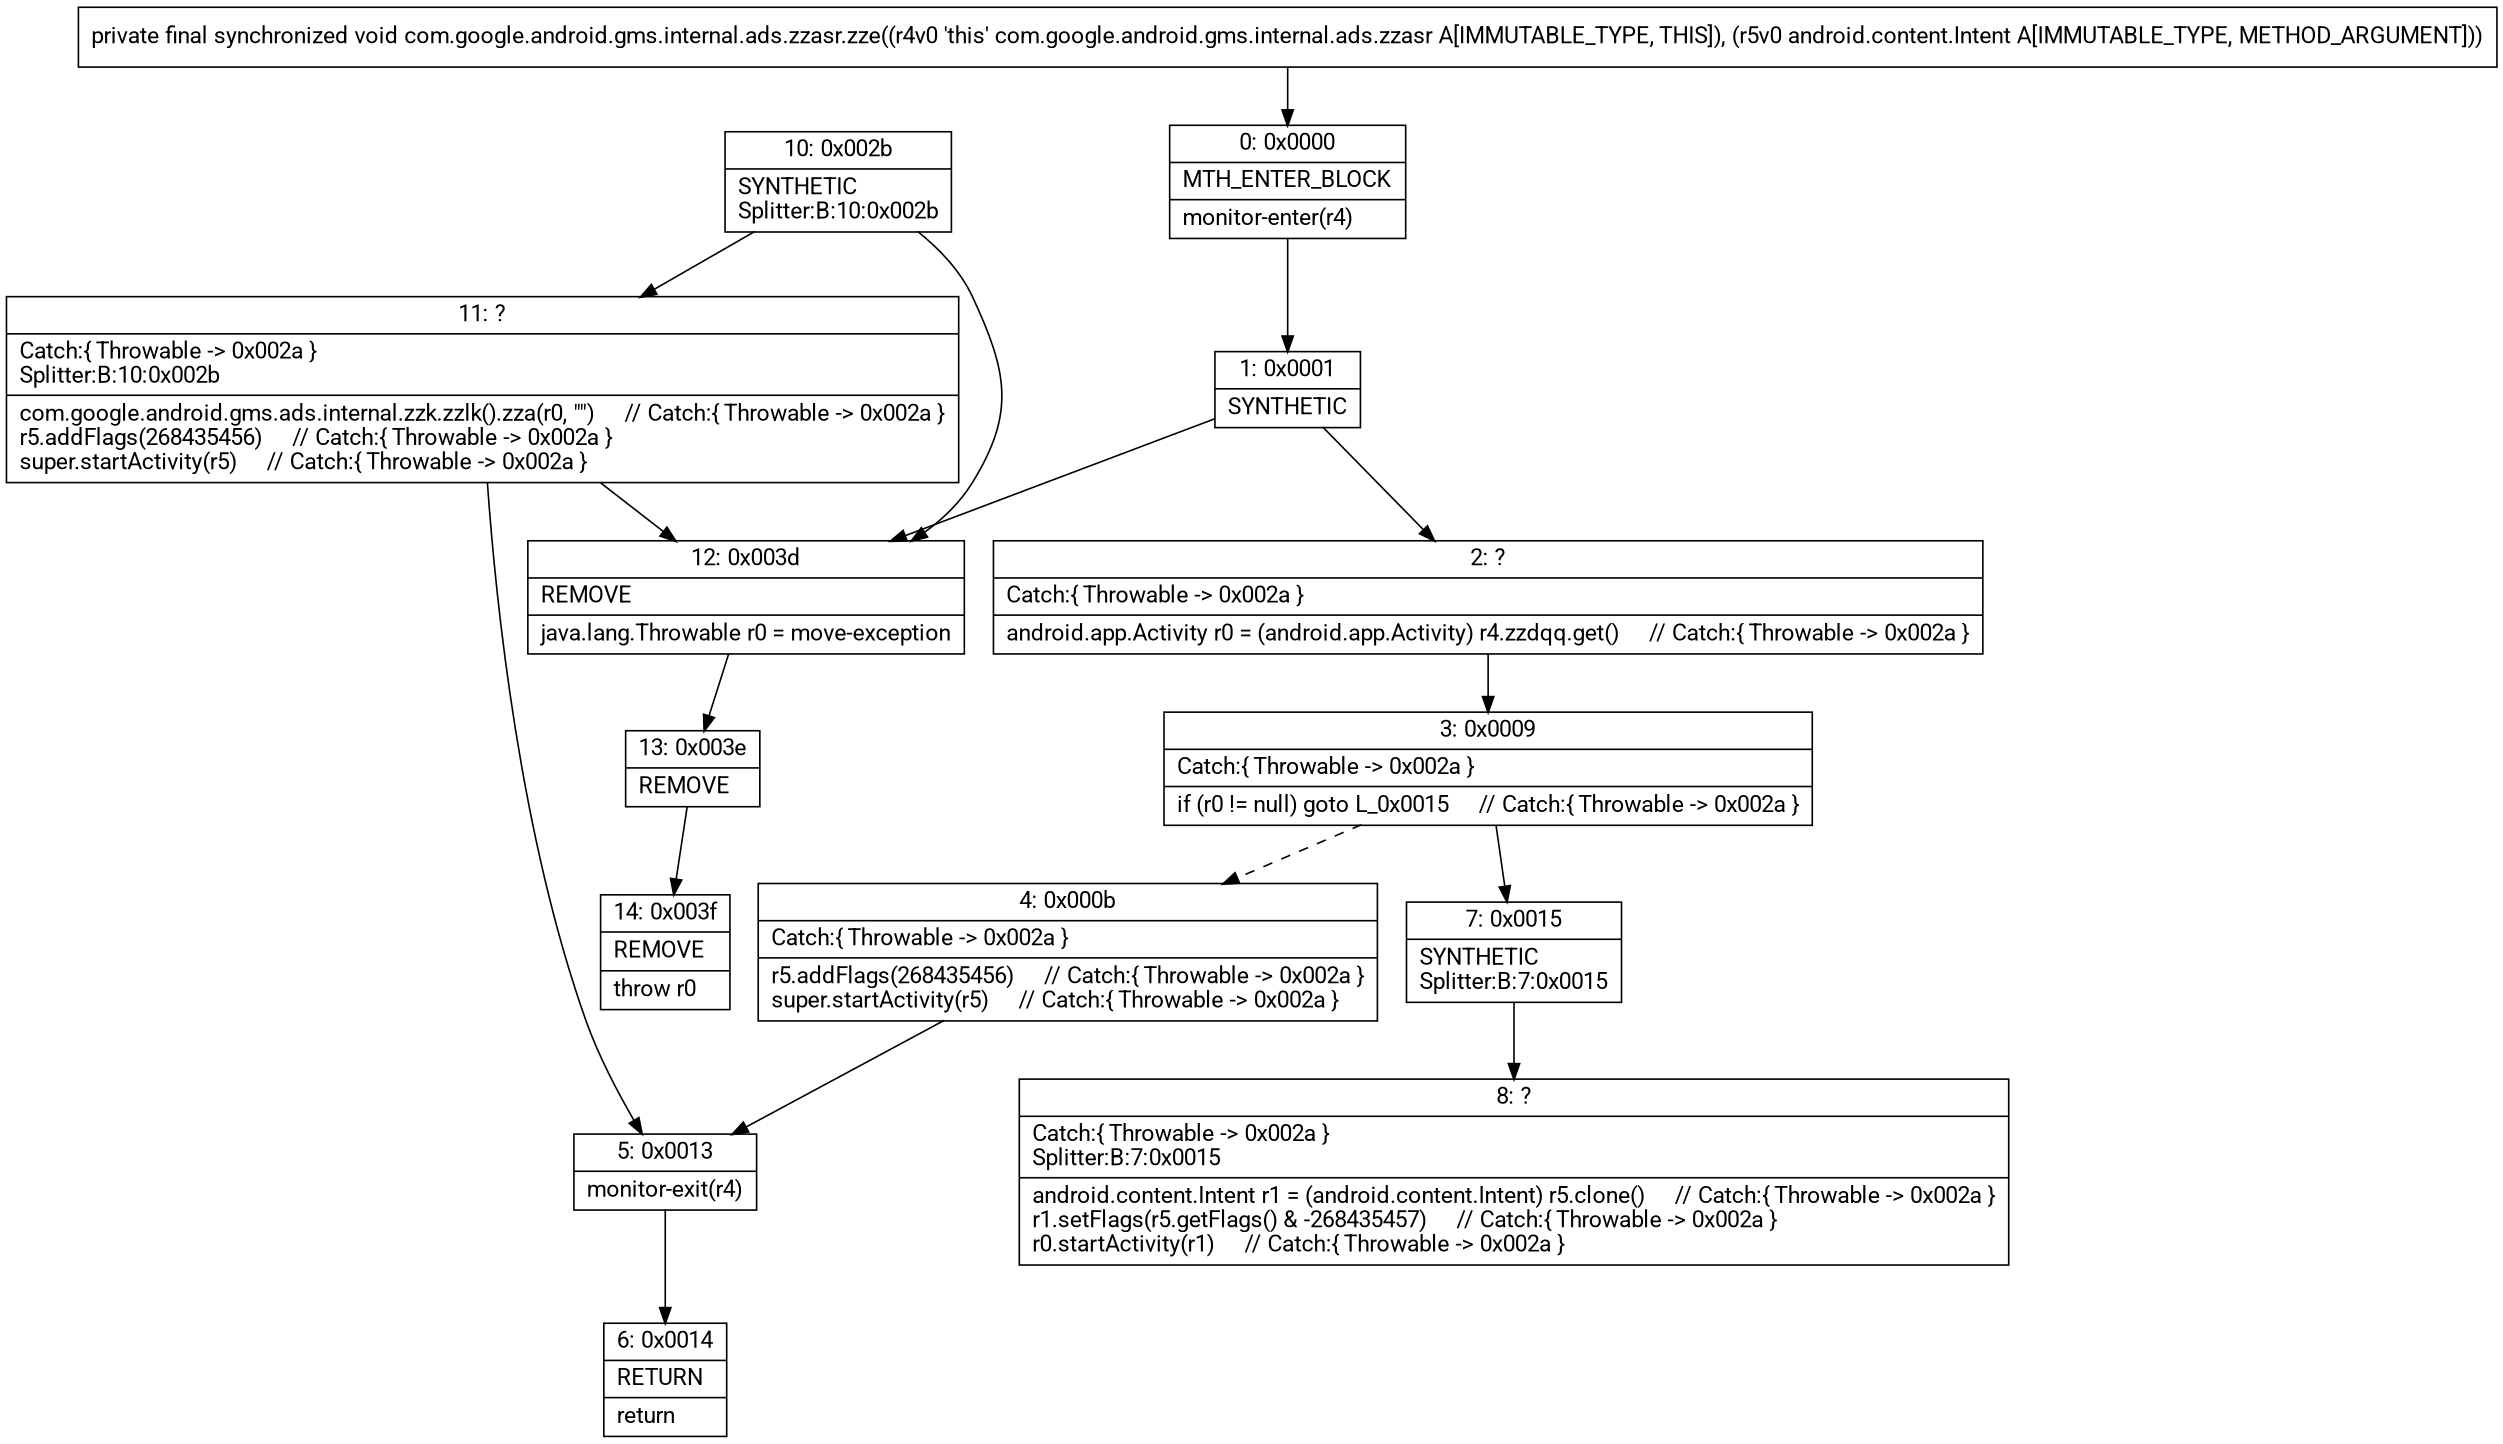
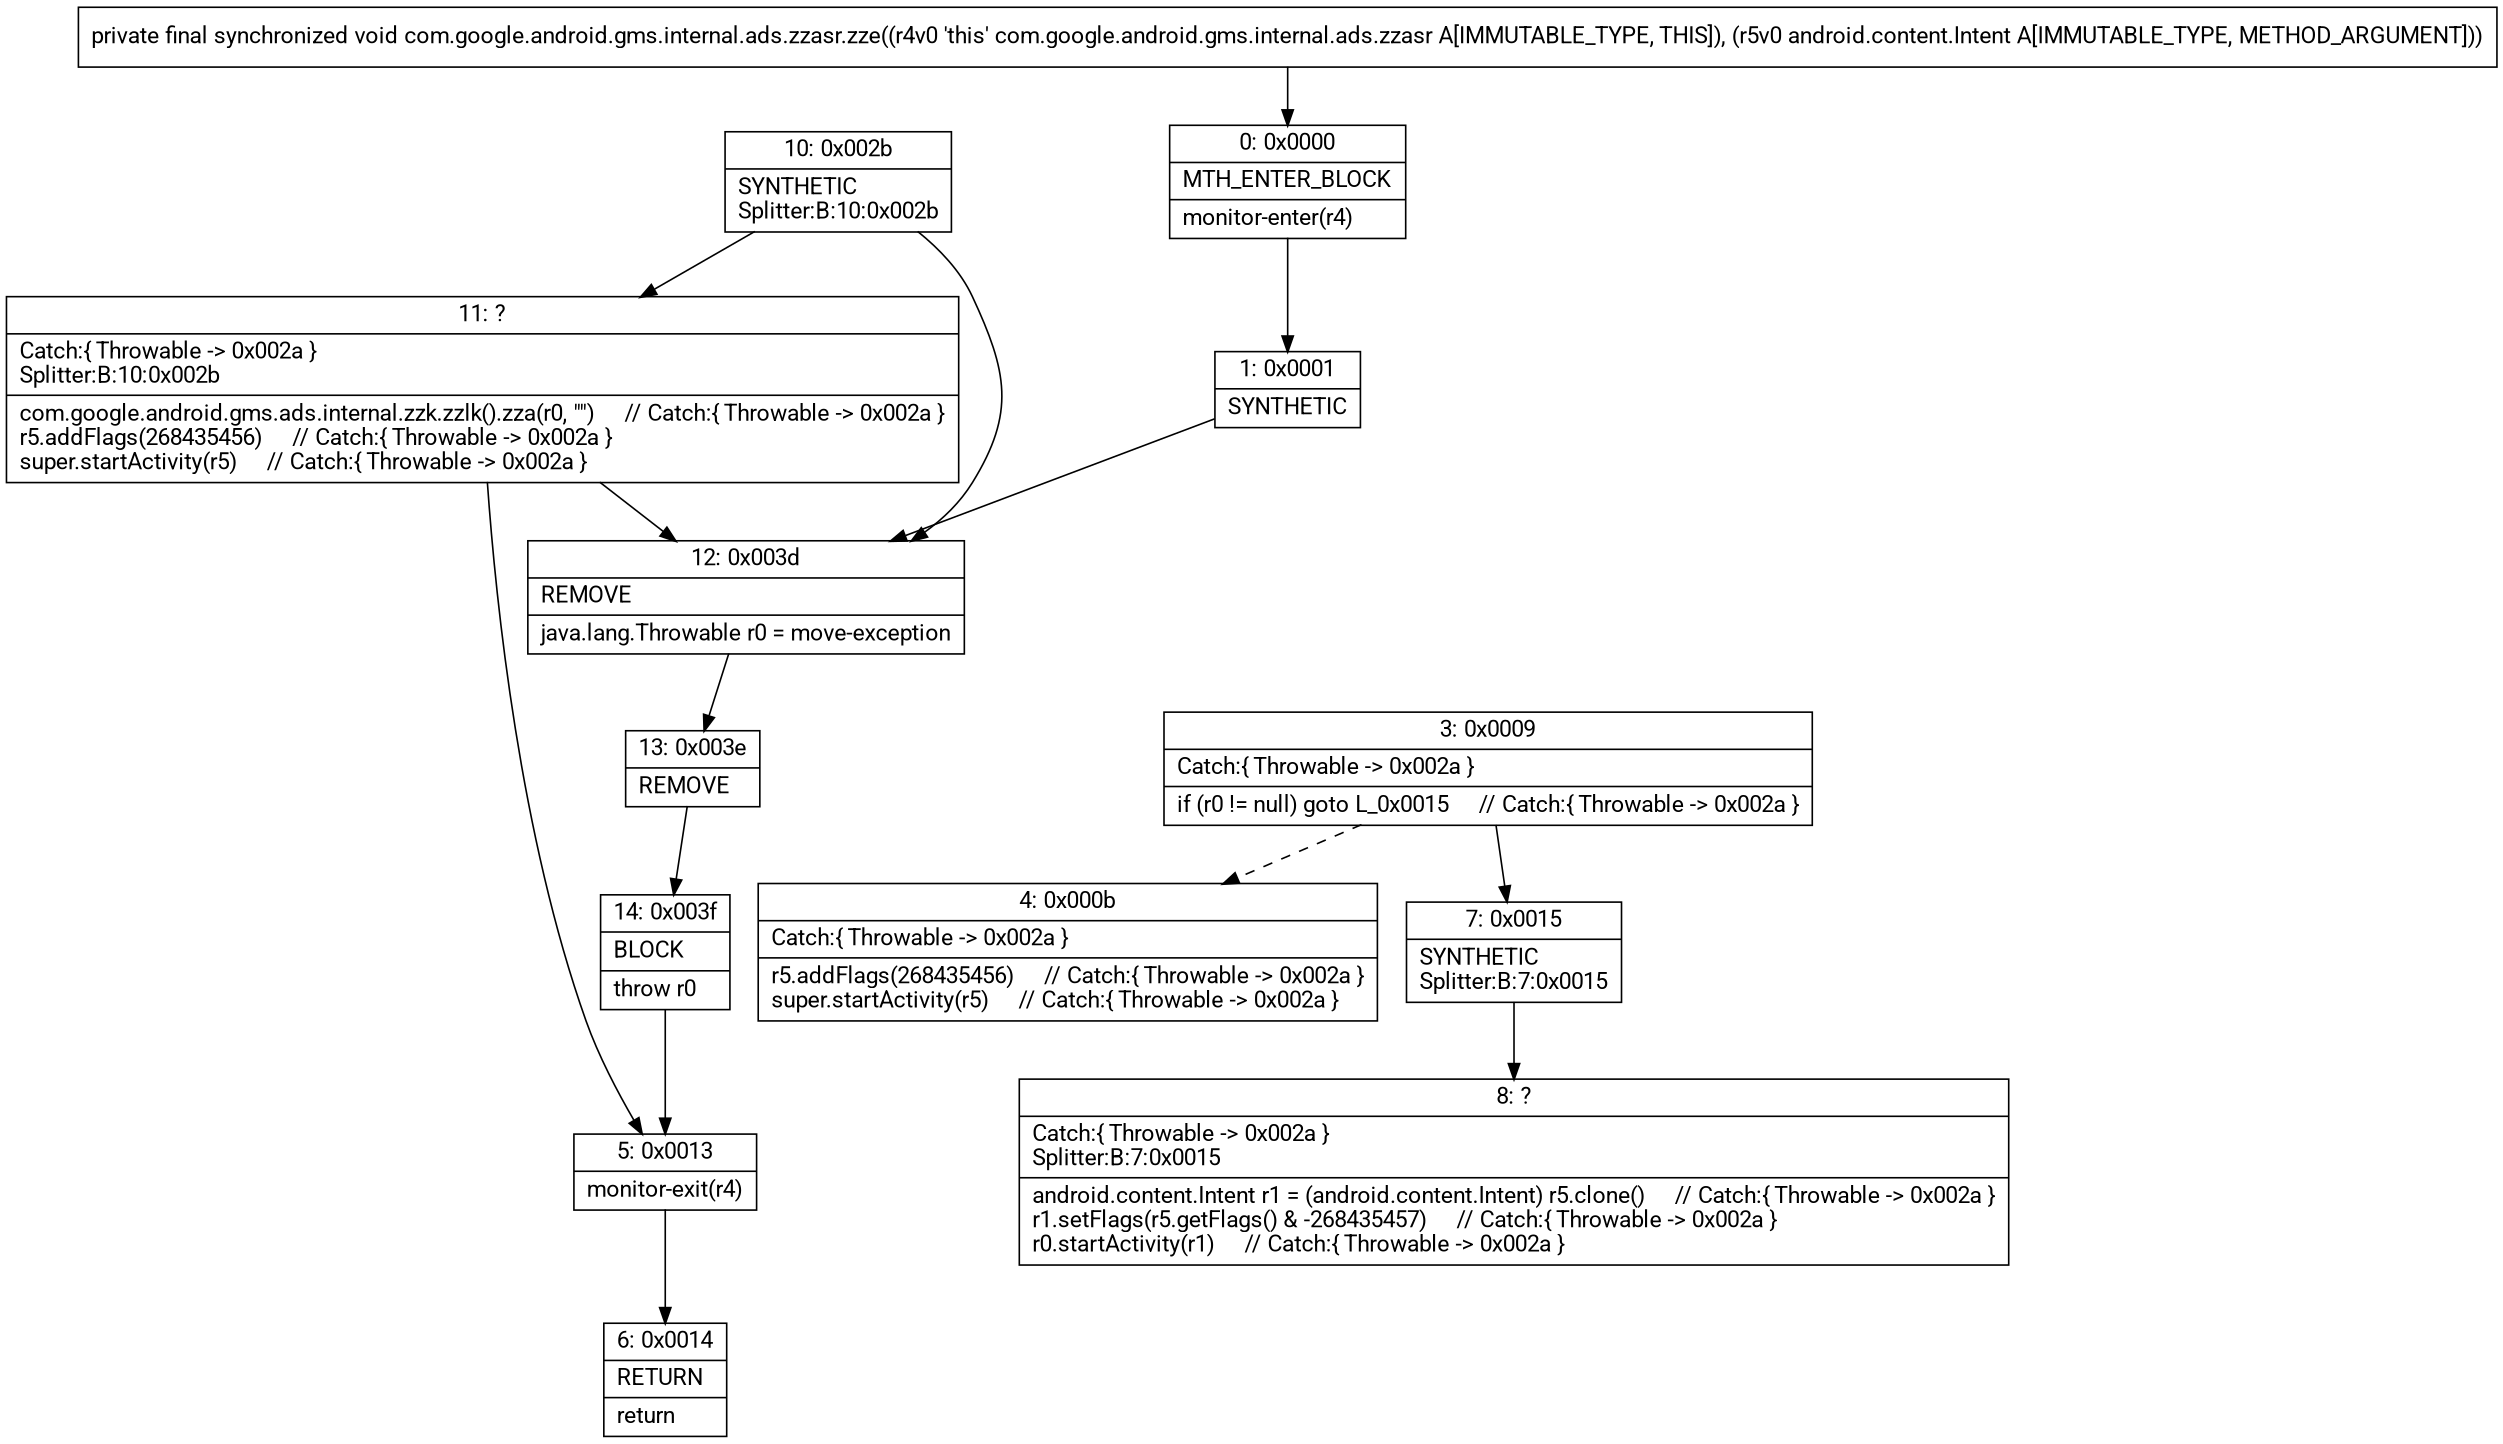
node "2: ?": removed
node "14: 0x003f": text "REMOVE" -> "BLOCK"
edge "4: 0x000b" -> "5: 0x0013": now "14: 0x003f" -> "5: 0x0013"
